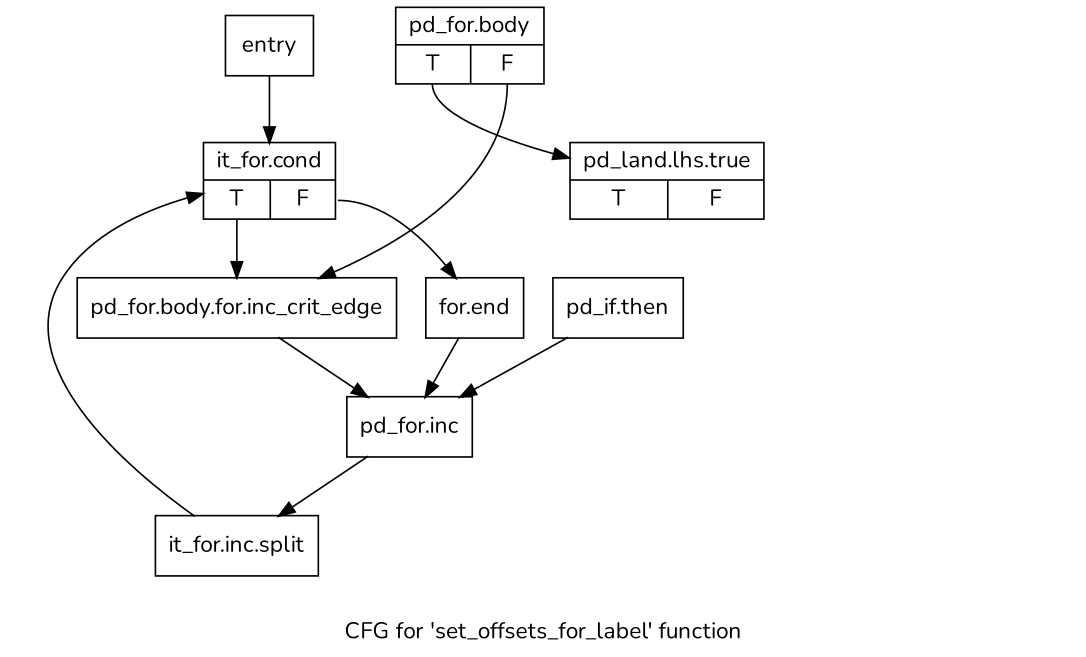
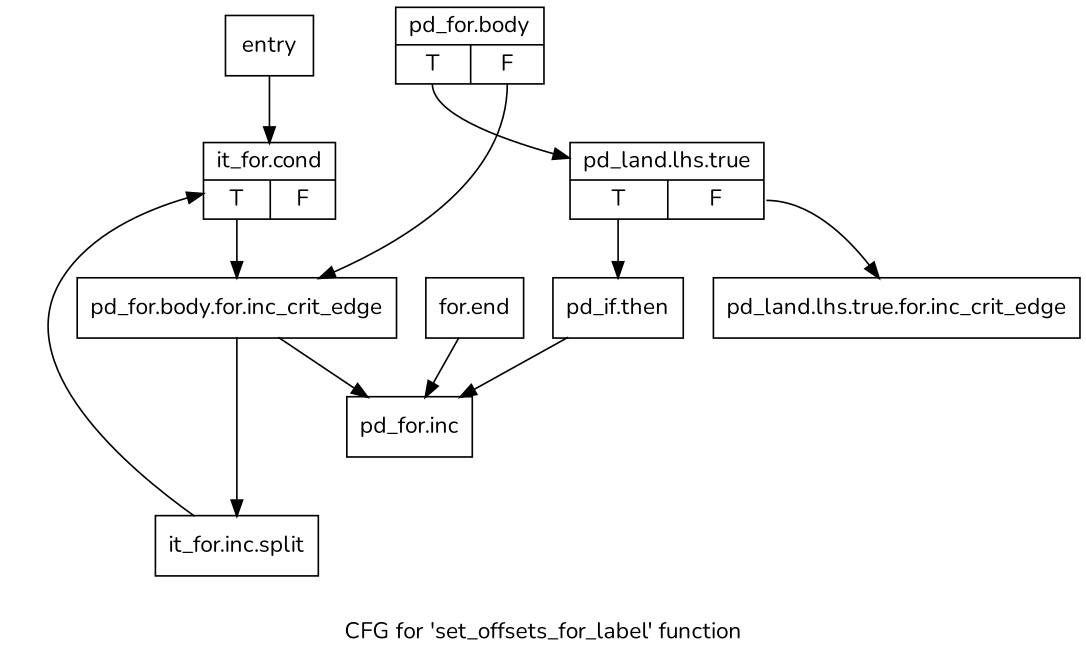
edge "it_for.cond" -> "for.end": removed
edge "pd_land.lhs.true" -> "pd_if.then": added
node "pd_land.lhs.true.for.inc_crit_edge": added
edge "pd_for.inc" -> "it_for.inc.split": now "pd_for.body.for.inc_crit_edge" -> "it_for.inc.split"
